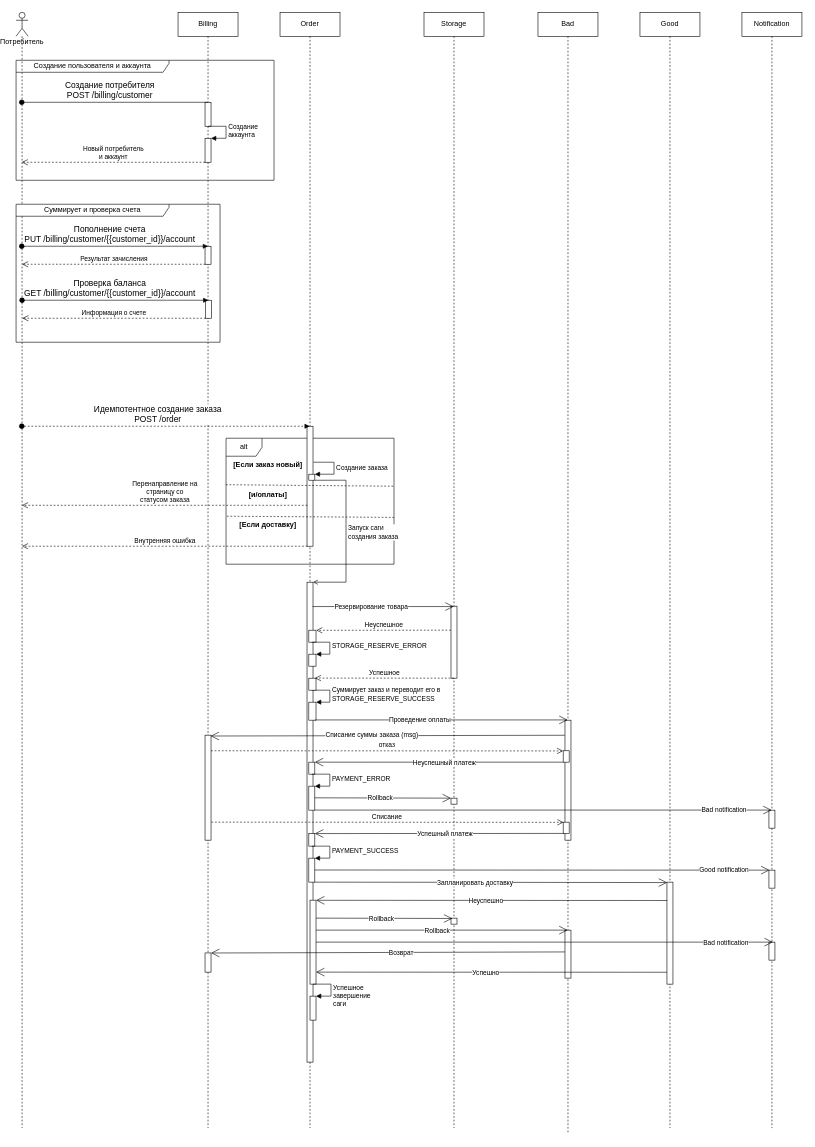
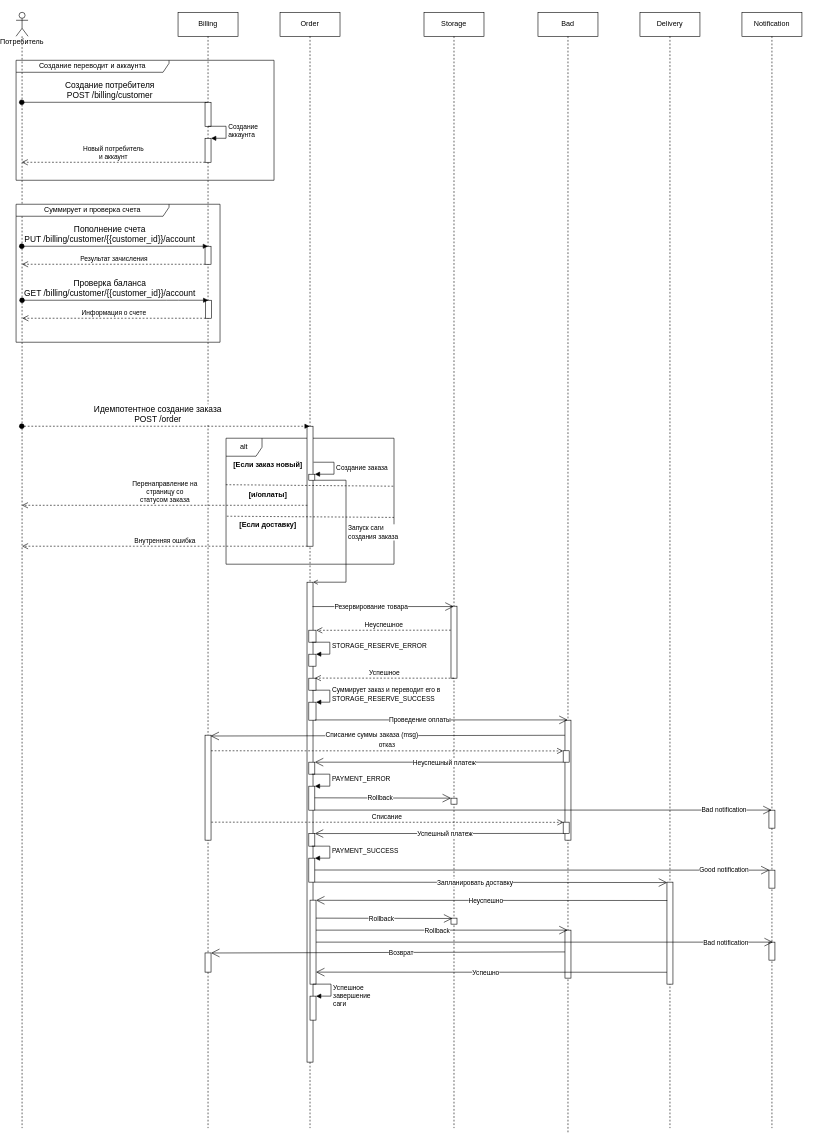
node "Good": label "Good" -> "Delivery"
node "Создание пользователя и аккаунта": label "Создание пользователя и аккаунта" -> "Создание переводит и аккаунта"
